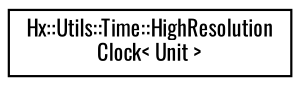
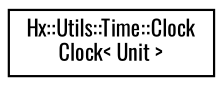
node "Hx::Utils::Time::HighResolution Clock< Unit >": label "Hx::Utils::Time::HighResolution Clock< Unit >" -> "Hx::Utils::Time::Clock Clock< Unit >"
